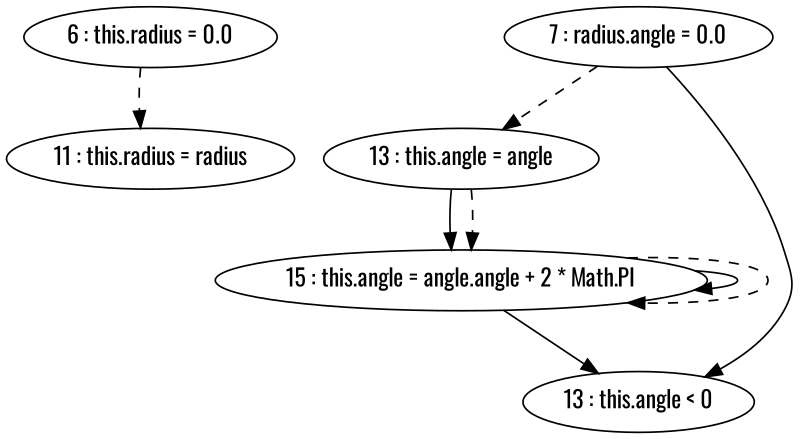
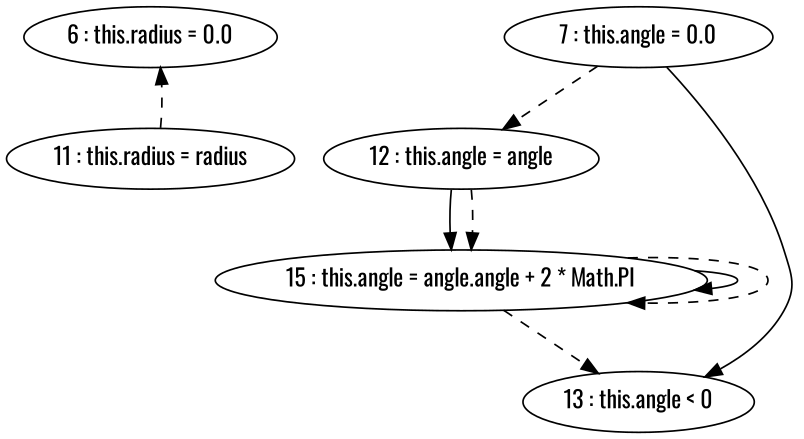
node "7 : radius.angle = 0.0": label "7 : radius.angle = 0.0" -> "7 : this.angle = 0.0"
edge "6 : this.radius = 0.0" -> "11 : this.radius = radius": reversed
node "13 : this.angle = angle": label "13 : this.angle = angle" -> "12 : this.angle = angle"
edge "15 : this.angle = angle.angle + 2 * Math.PI" -> "13 : this.angle < 0": style solid -> dashed
